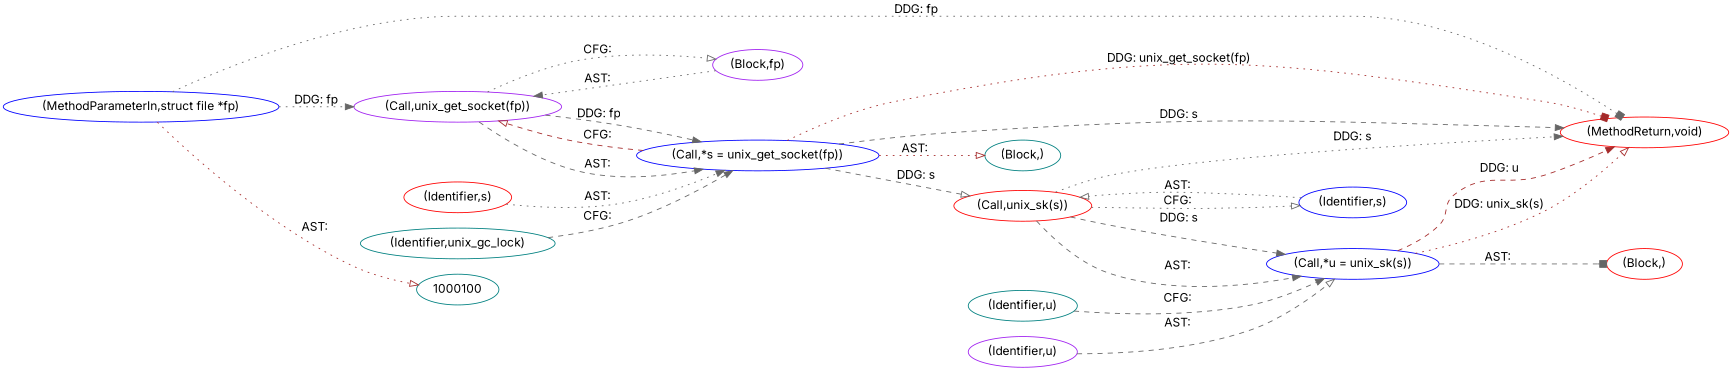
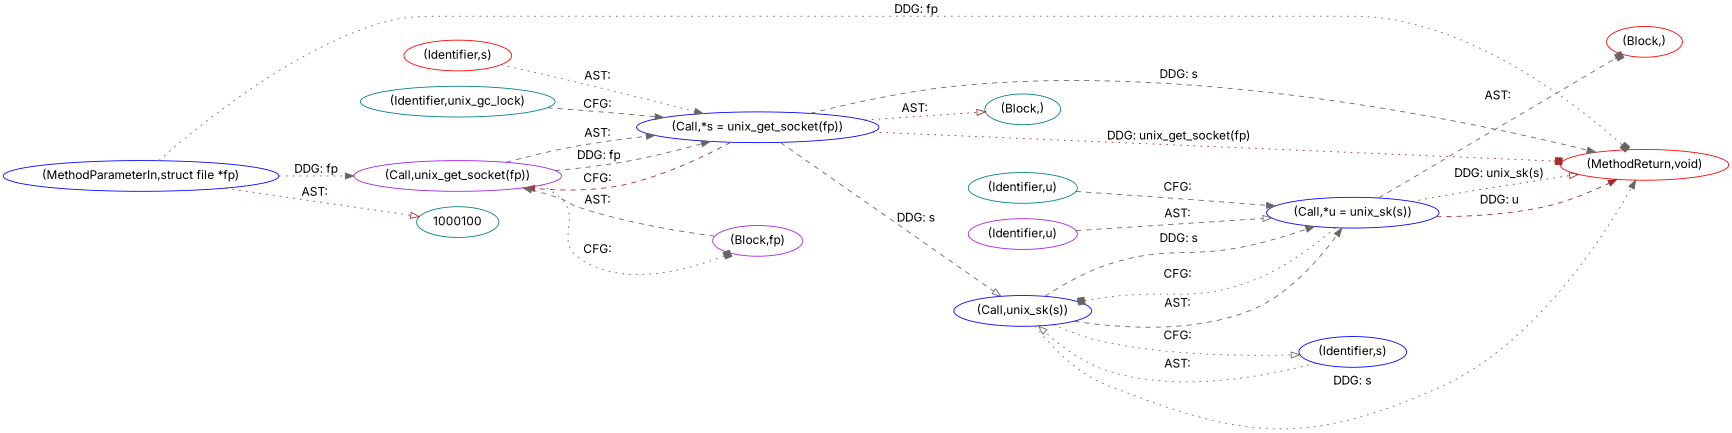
edge "(Call,unix_get_socket(fp))" -> "(Block,fp)": arrowhead onormal -> box
edge "(Block,fp)" -> "(Call,unix_get_socket(fp))": style dotted -> dashed
edge "(Call,*s = unix_get_socket(fp))" -> "(Call,unix_get_socket(fp))": arrowhead onormal -> normal
node "(Call,unix_sk(s))": color red -> blue
edge "(Call,*u = unix_sk(s))" -> "(Call,unix_sk(s))": added, label "CFG:"
